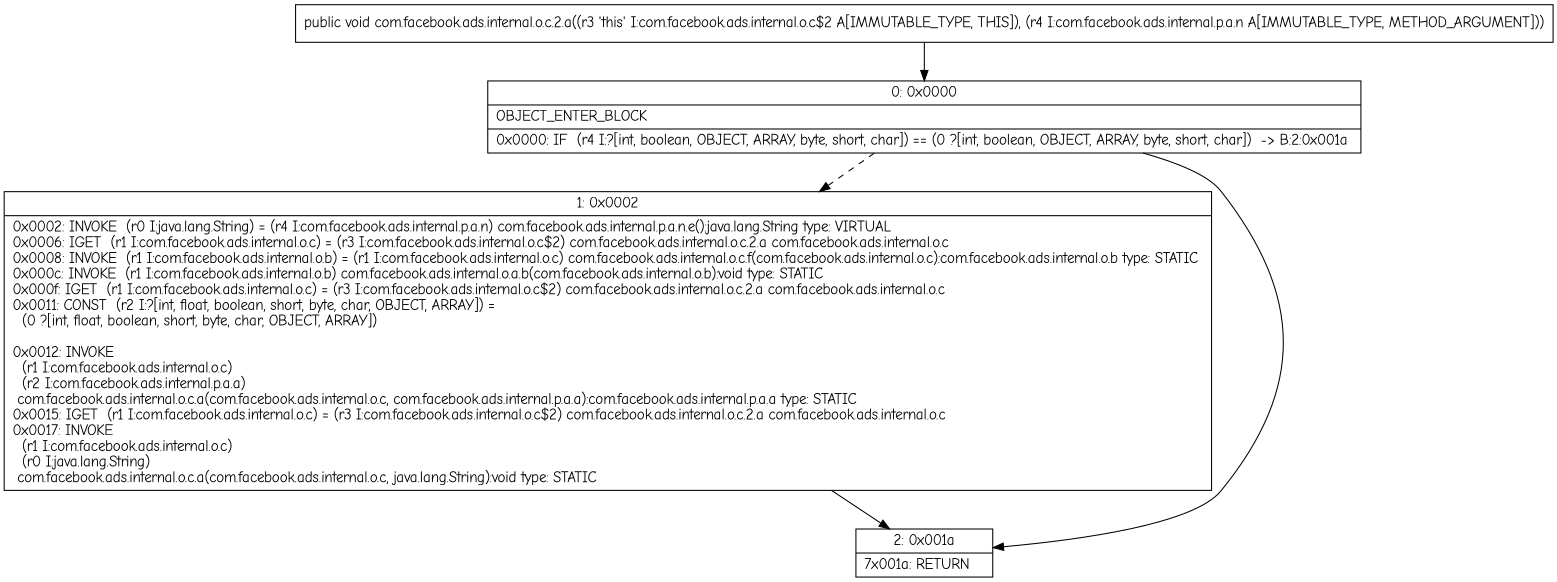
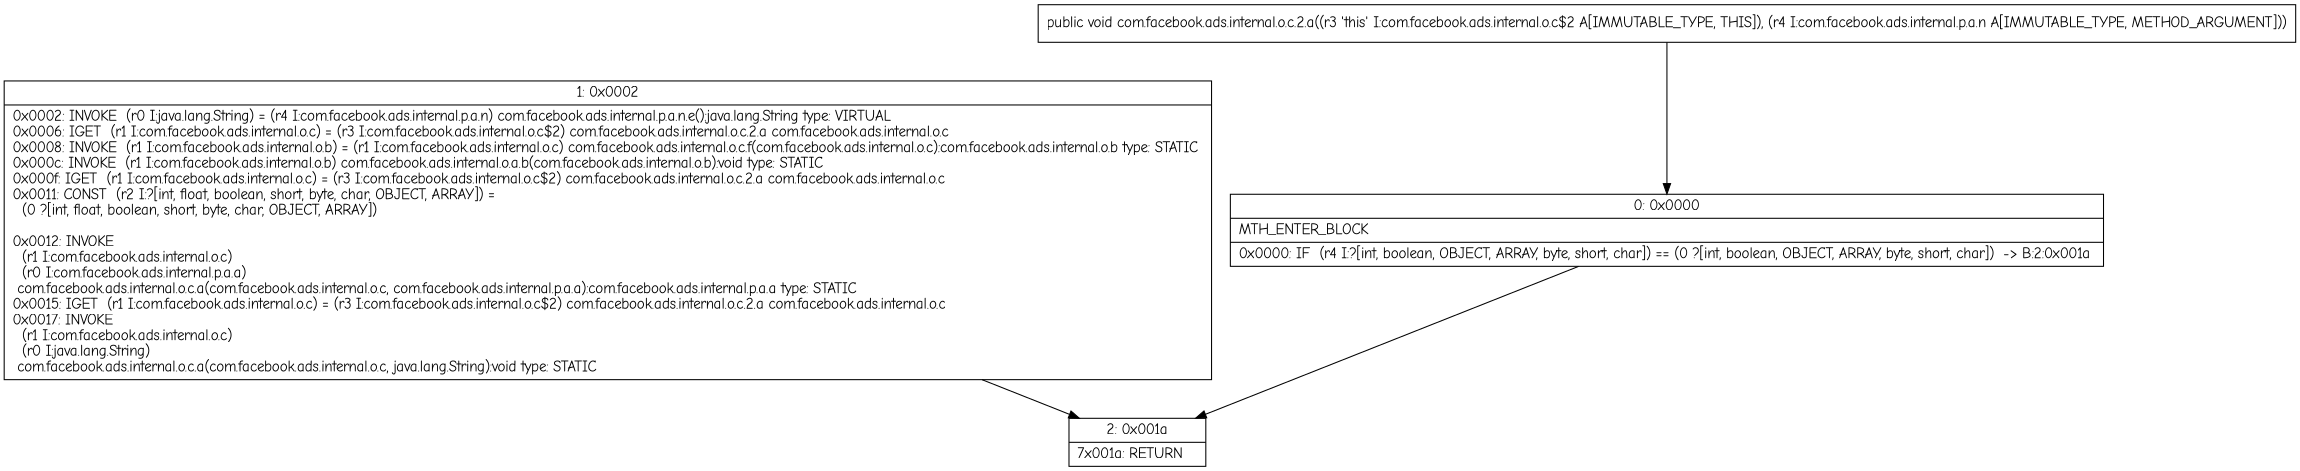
node "0: 0x0000": text "OBJECT_ENTER_BLOCK" -> "MTH_ENTER_BLOCK"
edge "0: 0x0000" -> "1: 0x0002": removed
node "1: 0x0002": text "(r2 I:com.facebook.ads.internal.p.a.a)" -> "(r0 I:com.facebook.ads.internal.p.a.a)"
